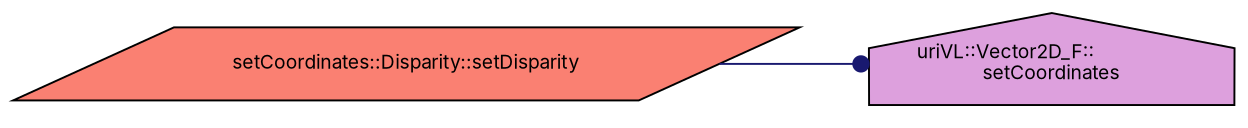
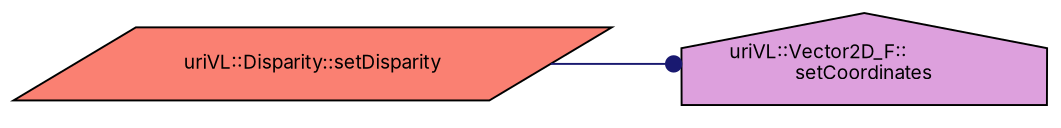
node "setCoordinates::Disparity::setDisparity": label "setCoordinates::Disparity::setDisparity" -> "uriVL::Disparity::setDisparity"
